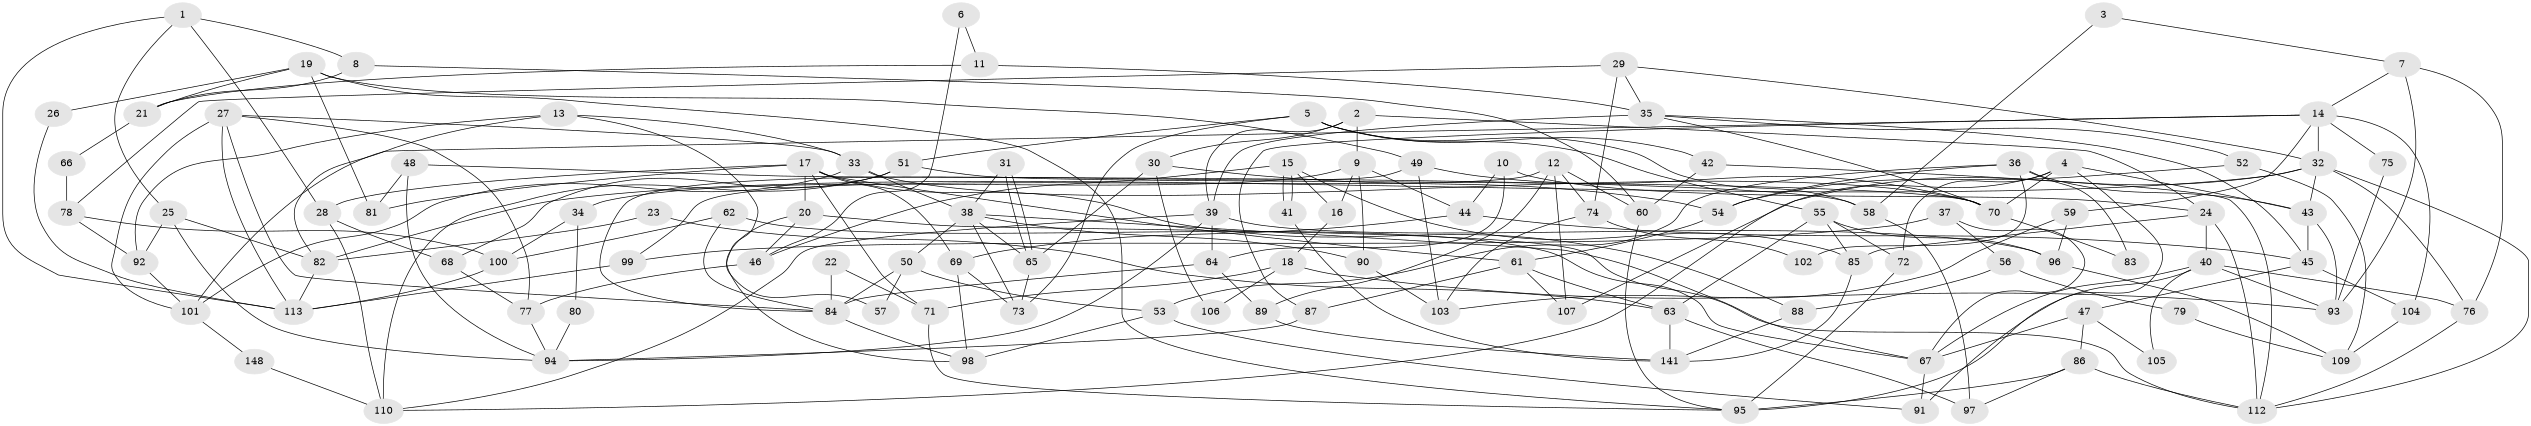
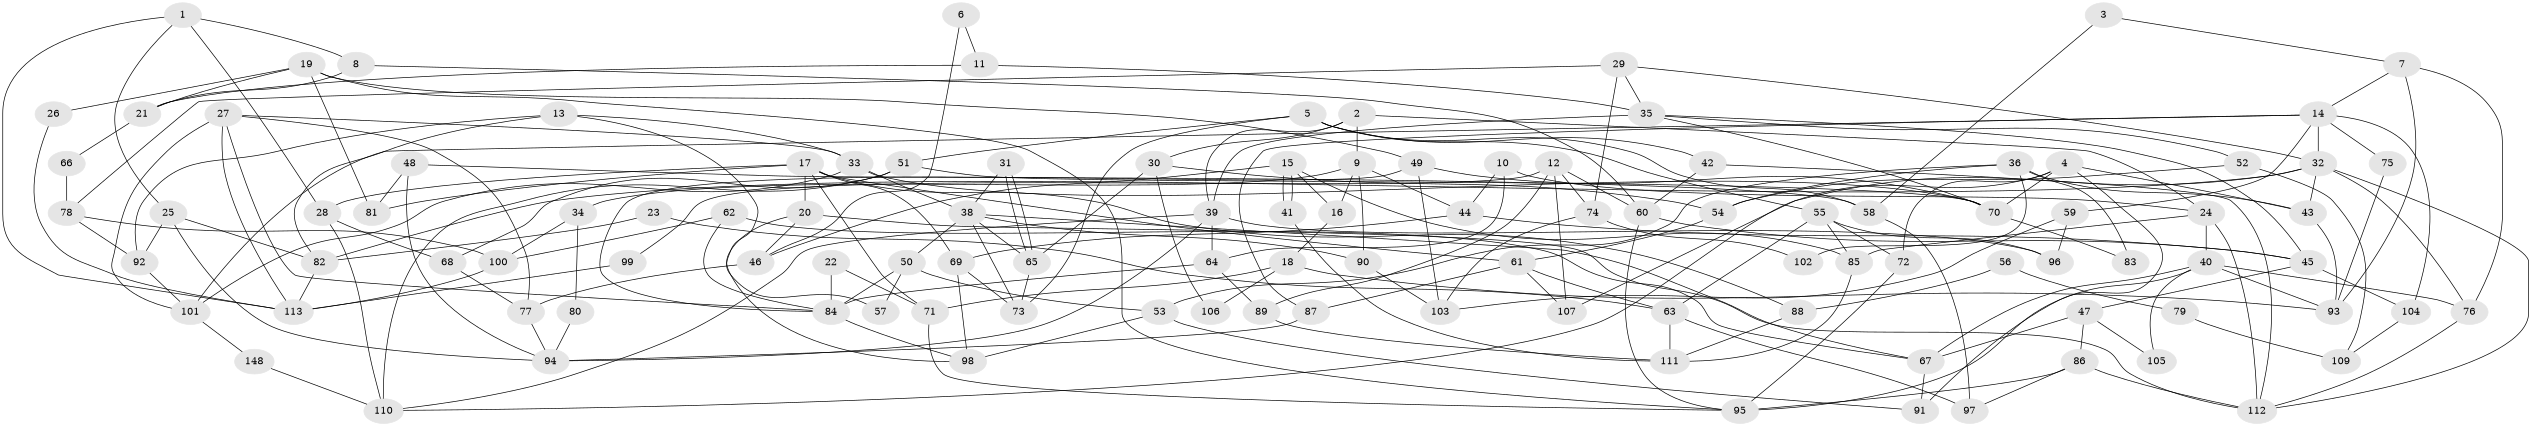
node "37": removed
edge "43" -- "45": now "60" -- "45"
edge "96" -- "109": removed
node "141": label "141" -> "111"
